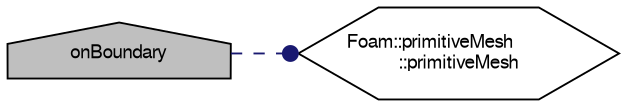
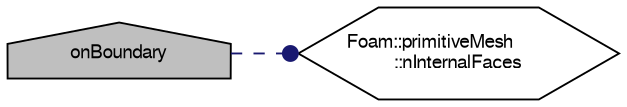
node "Foam::primitiveMesh ::primitiveMesh": label "Foam::primitiveMesh ::primitiveMesh" -> "Foam::primitiveMesh ::nInternalFaces"
